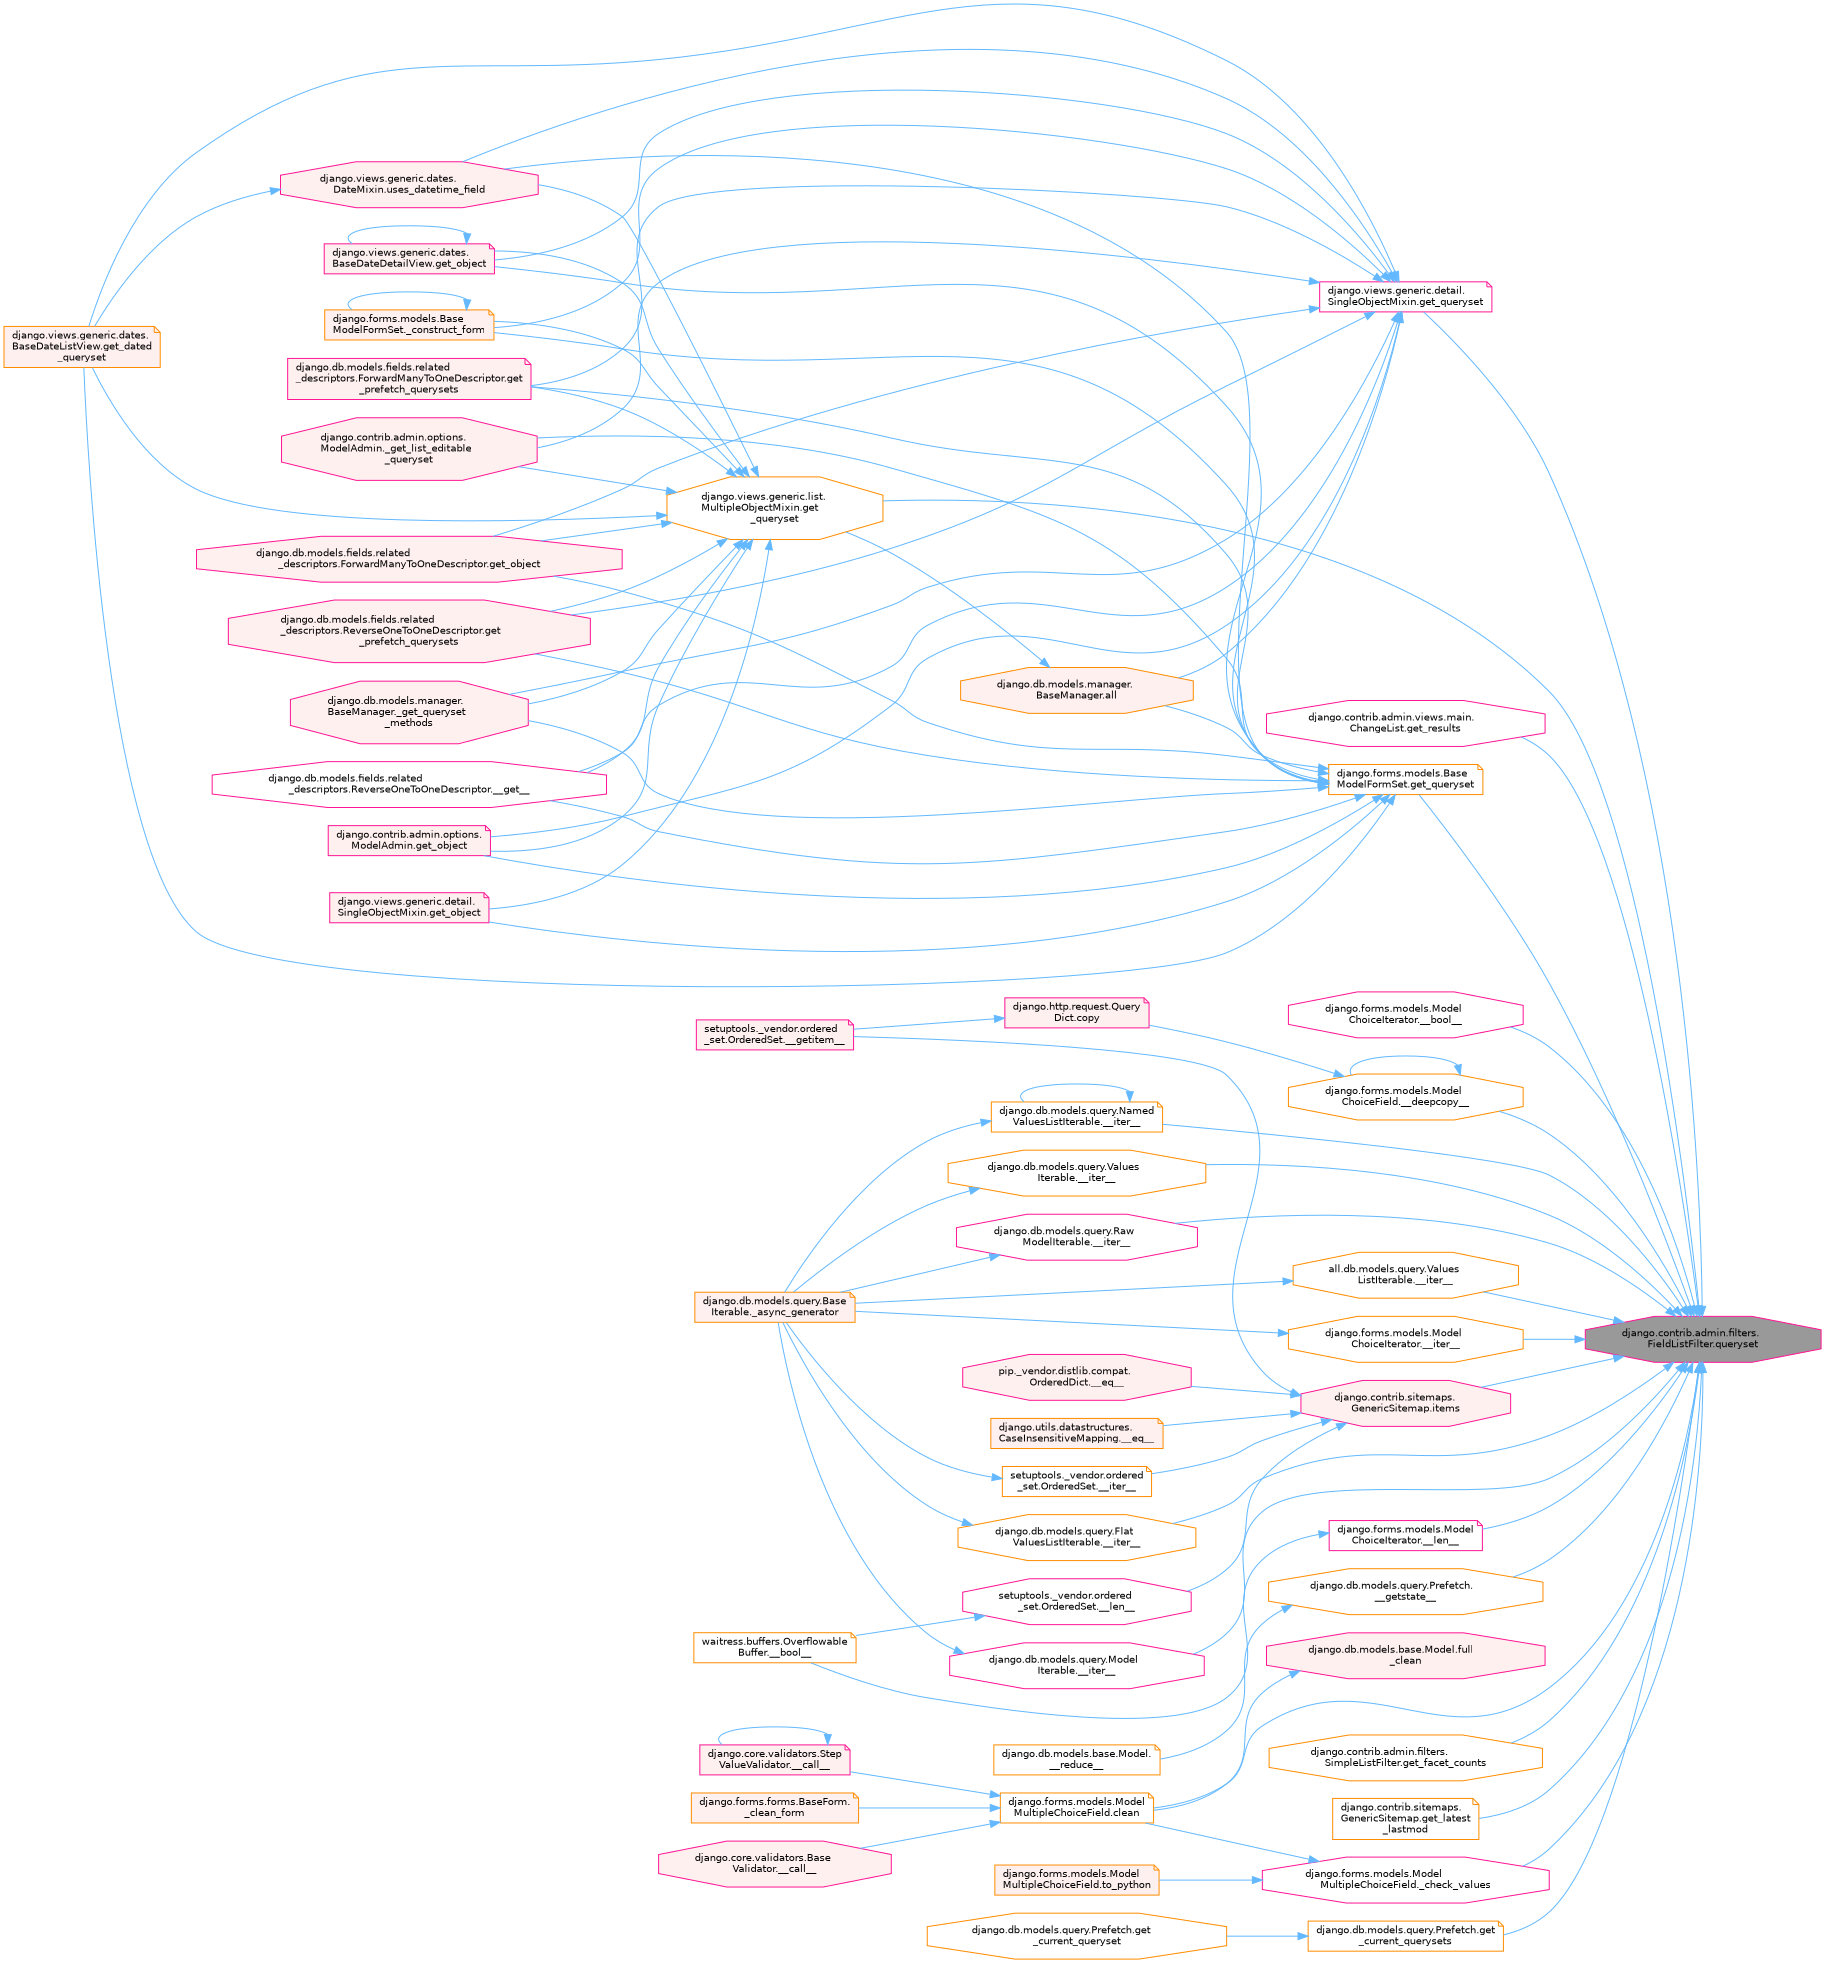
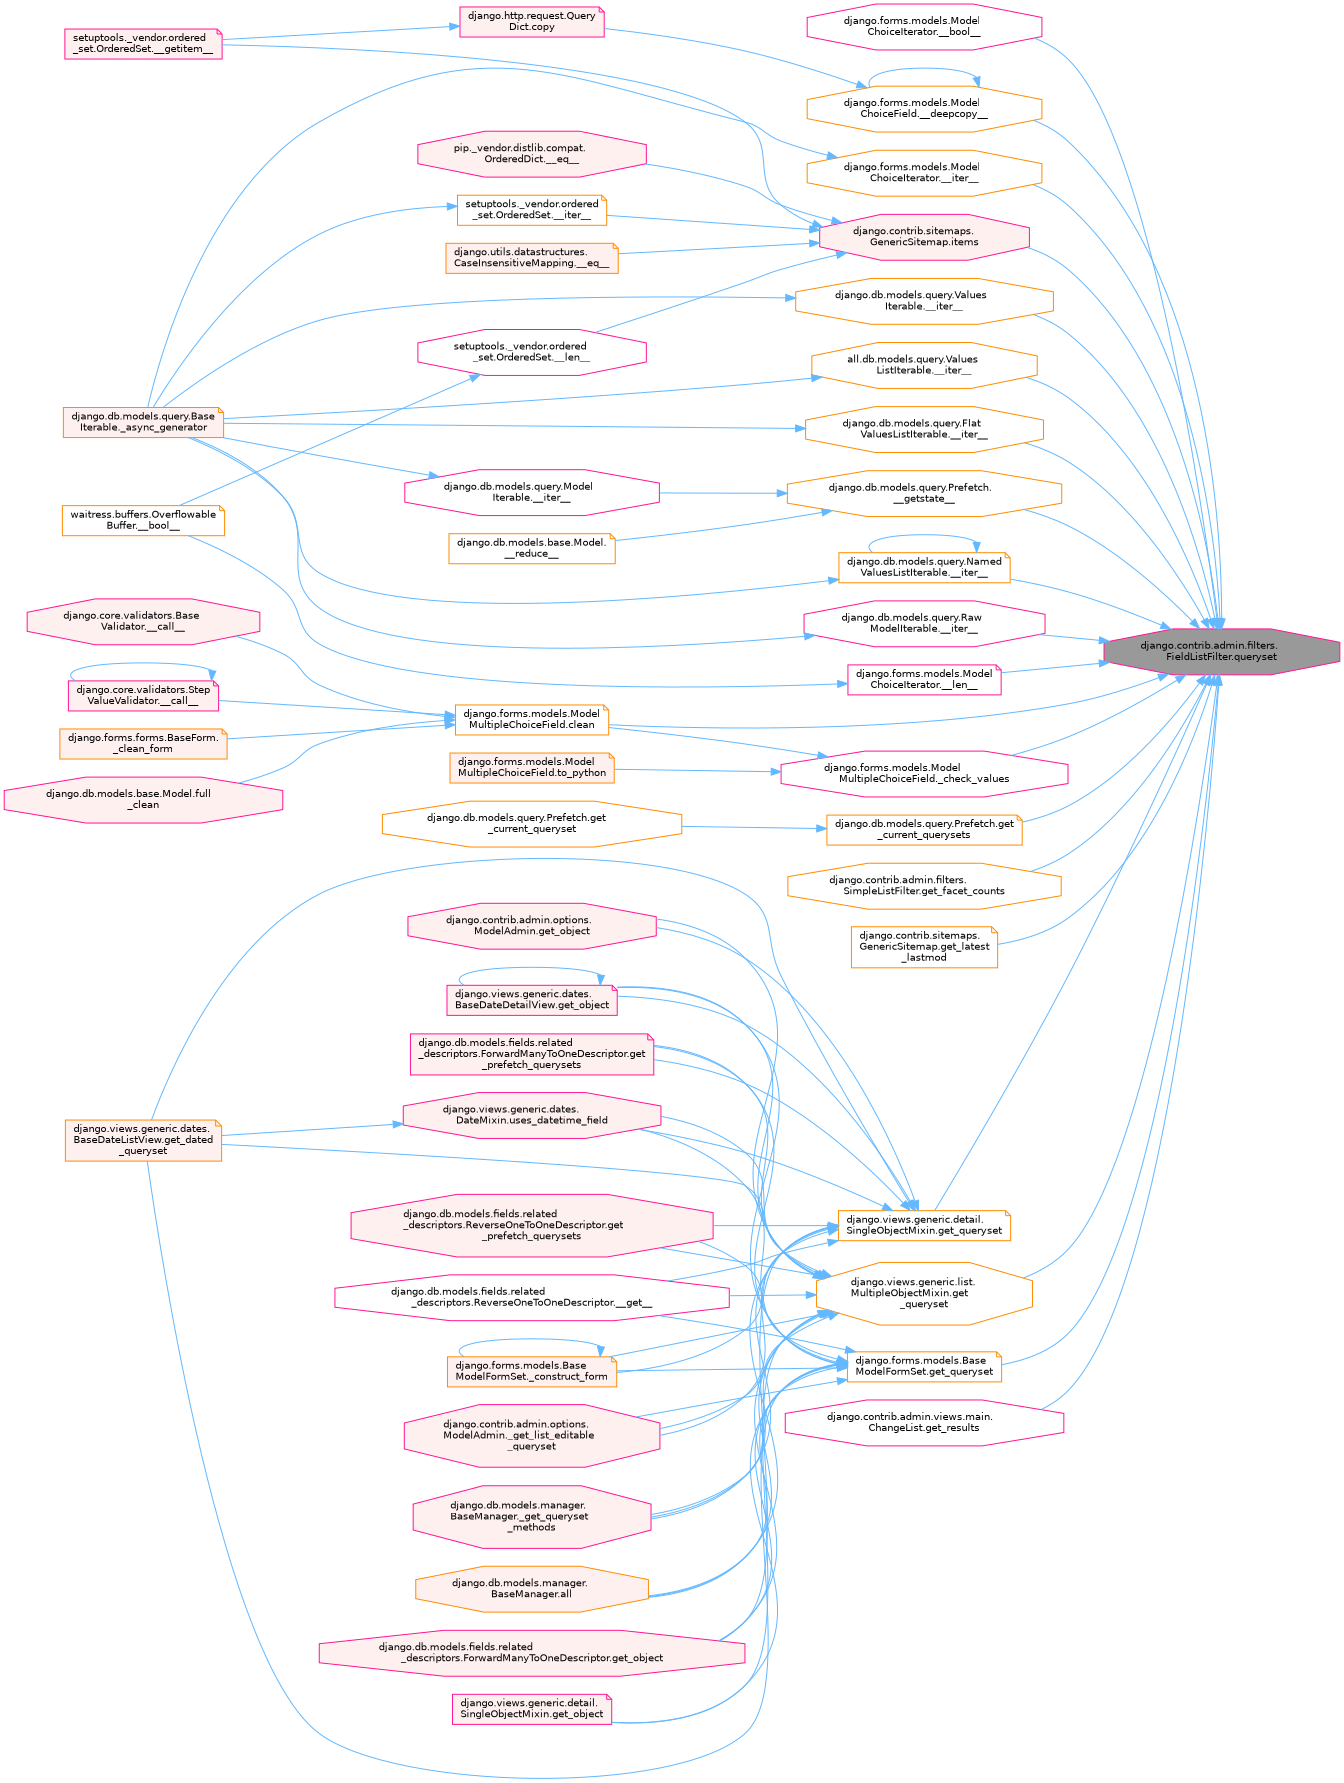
node "django.views.generic.detail. SingleObjectMixin.get_queryset": color deeppink -> darkorange
edge "django.views.generic.list. MultipleObjectMixin.get _queryset" -> "django.db.models.manager. BaseManager.all": reversed
node "django.contrib.admin.options. ModelAdmin.get_object": shape note -> octagon
edge "django.contrib.admin.options. ModelAdmin.get_object" -> "django.forms.models.Base ModelFormSet.get_queryset": removed
edge "django.db.models.query.Model Iterable.__iter__" -> "django.contrib.admin.filters. FieldListFilter.queryset": now "django.db.models.query.Model Iterable.__iter__" -> "django.db.models.query.Prefetch. __getstate__"
edge "django.forms.models.Model MultipleChoiceField.clean" -> "django.db.models.base.Model.full _clean": reversed
